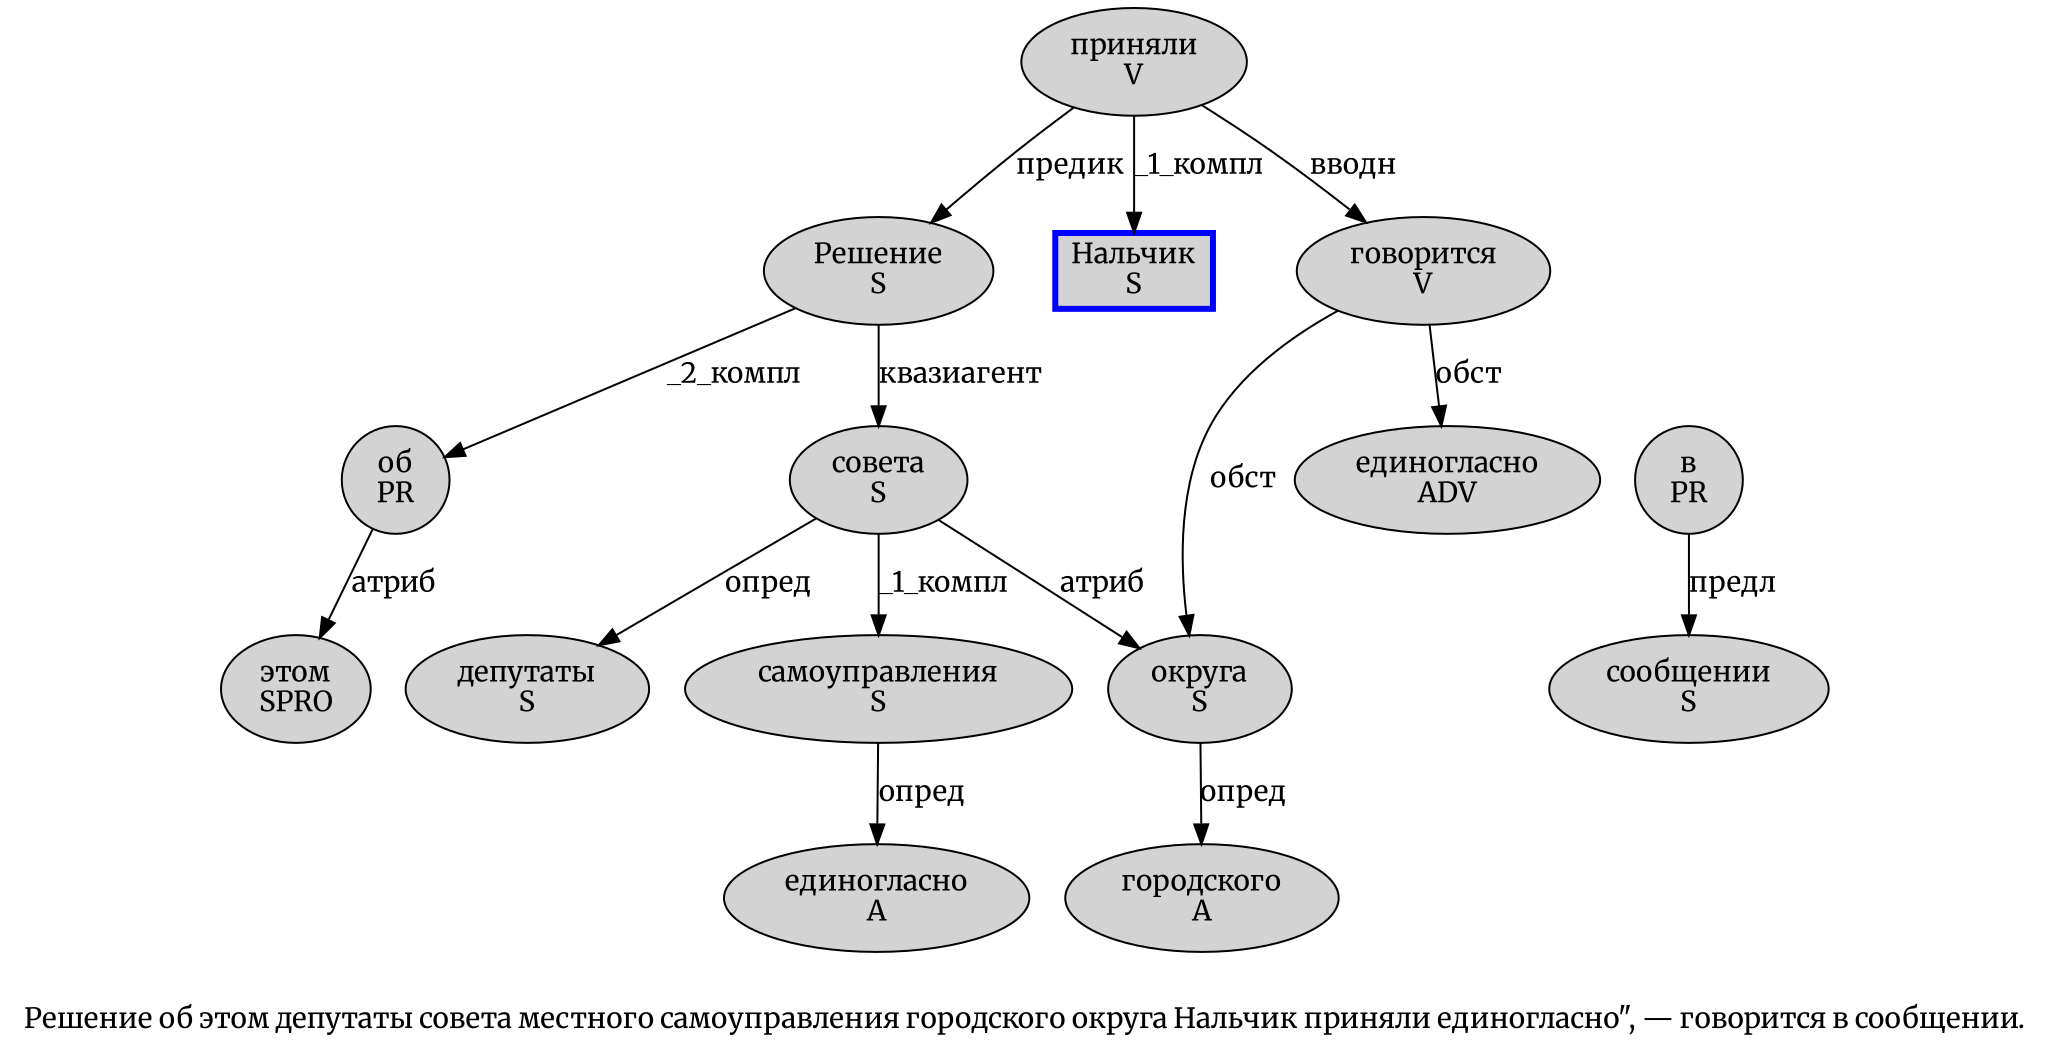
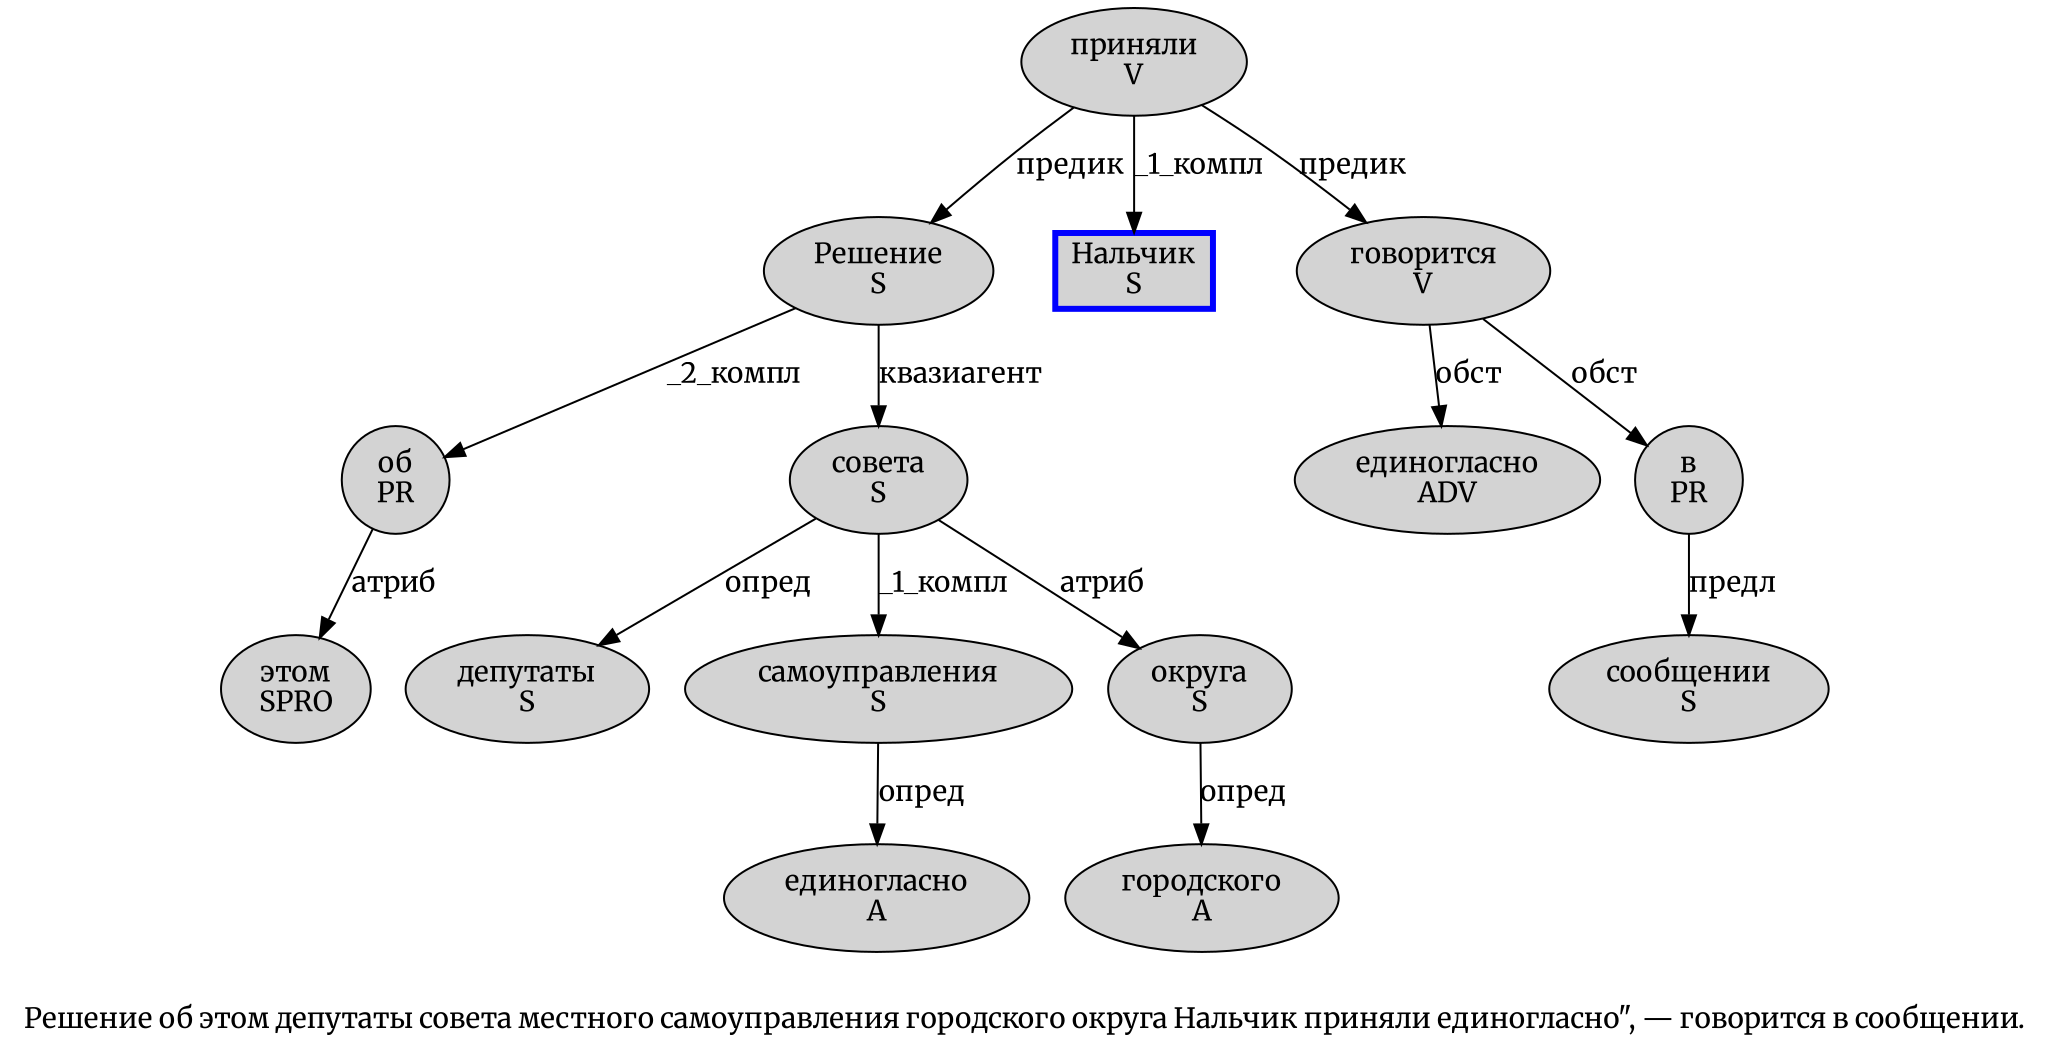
edge "приняли V" -> "говорится V": label "вводн" -> "предик"
edge "говорится V" -> "округа S": now "говорится V" -> "в PR"
